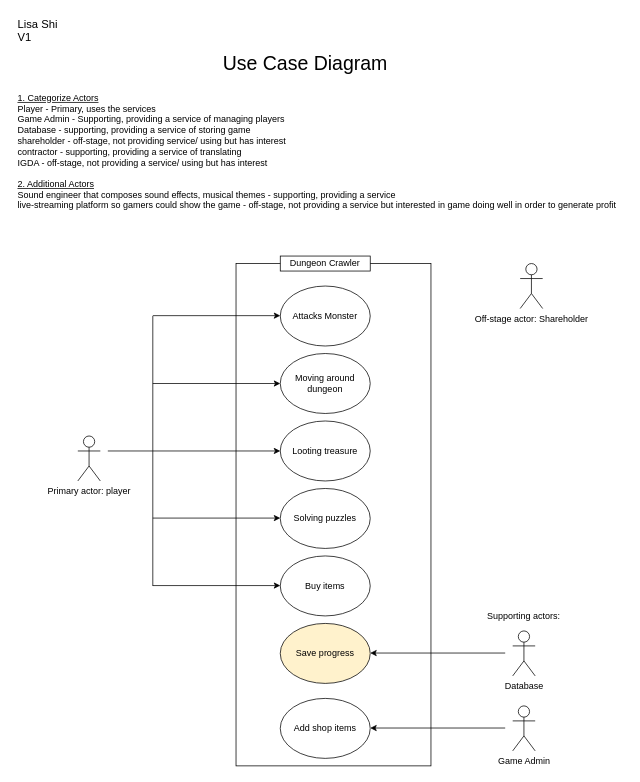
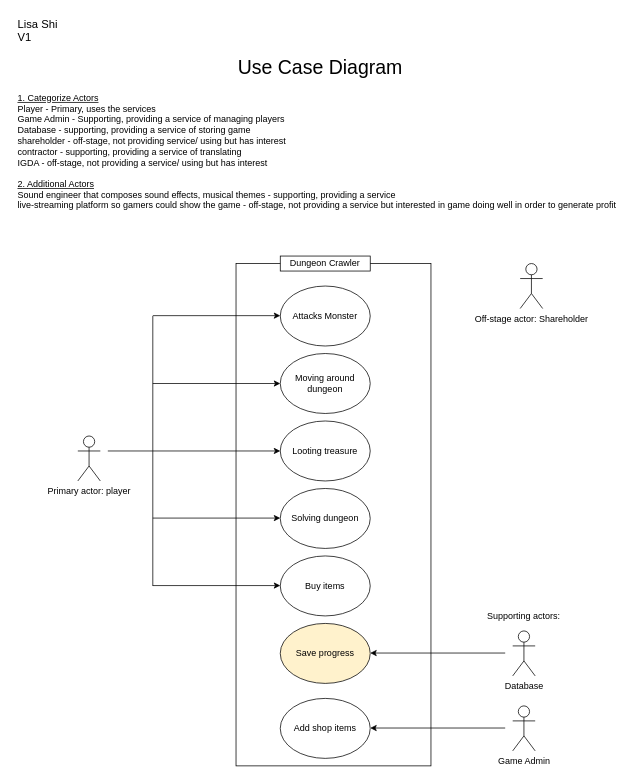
node "Use Case Diagram": moved (305, 64) -> (320, 68)
node "Solving puzzles": label "Solving puzzles" -> "Solving dungeon"
